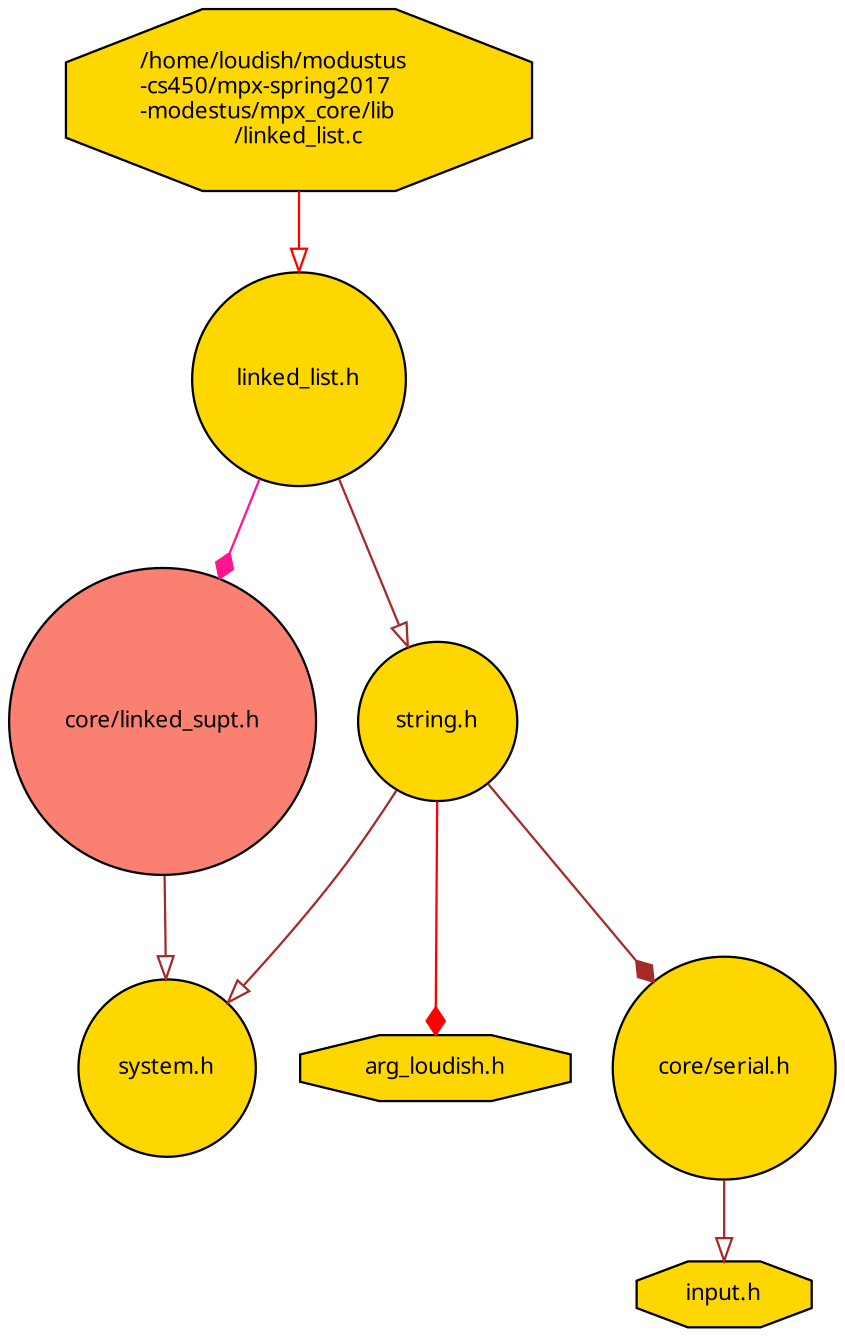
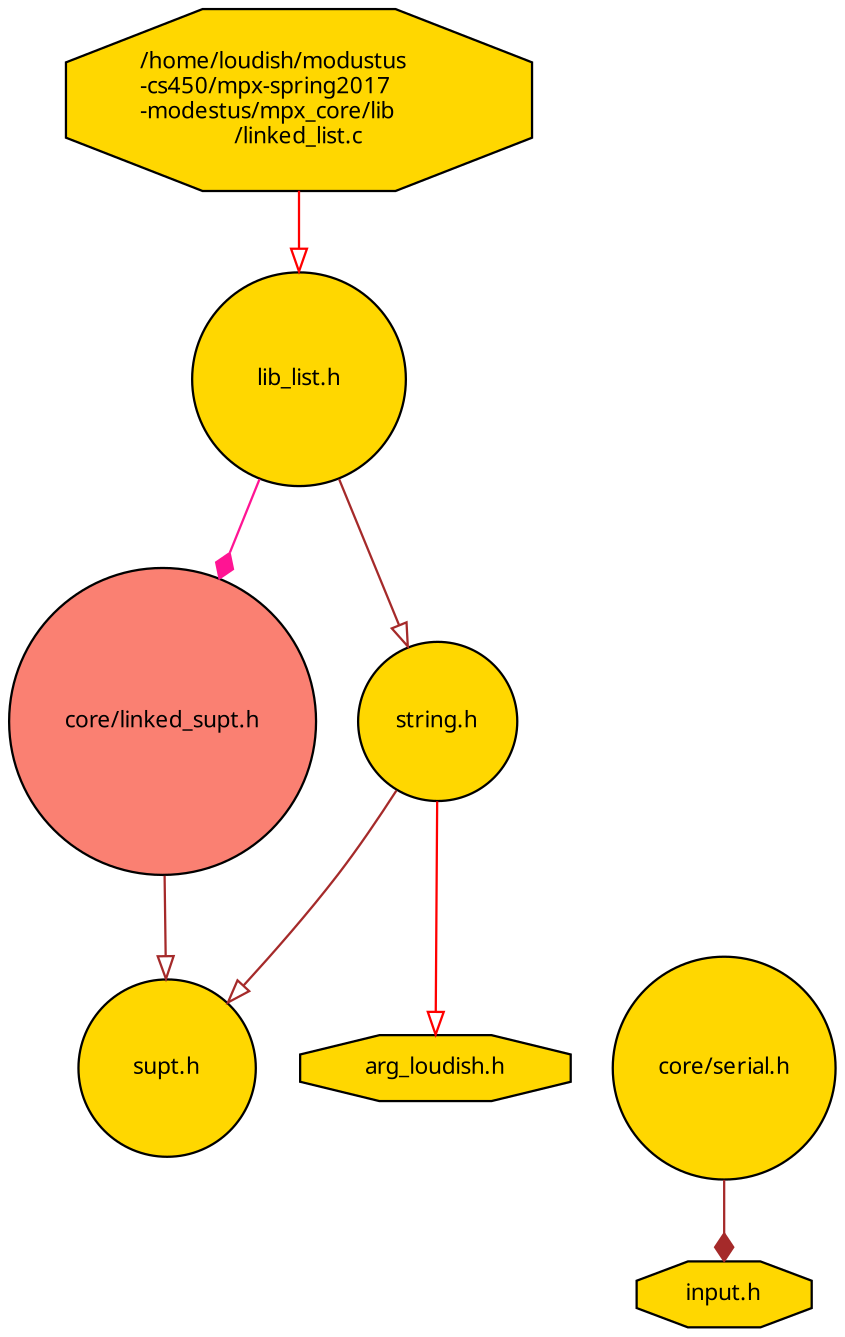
node "linked_list.h": label "linked_list.h" -> "lib_list.h"
edge "string.h" -> "core/serial.h": removed
edge "string.h" -> "arg_loudish.h": arrowhead diamond -> onormal
node "system.h": label "system.h" -> "supt.h"
edge "core/serial.h" -> "input.h": arrowhead onormal -> diamond
